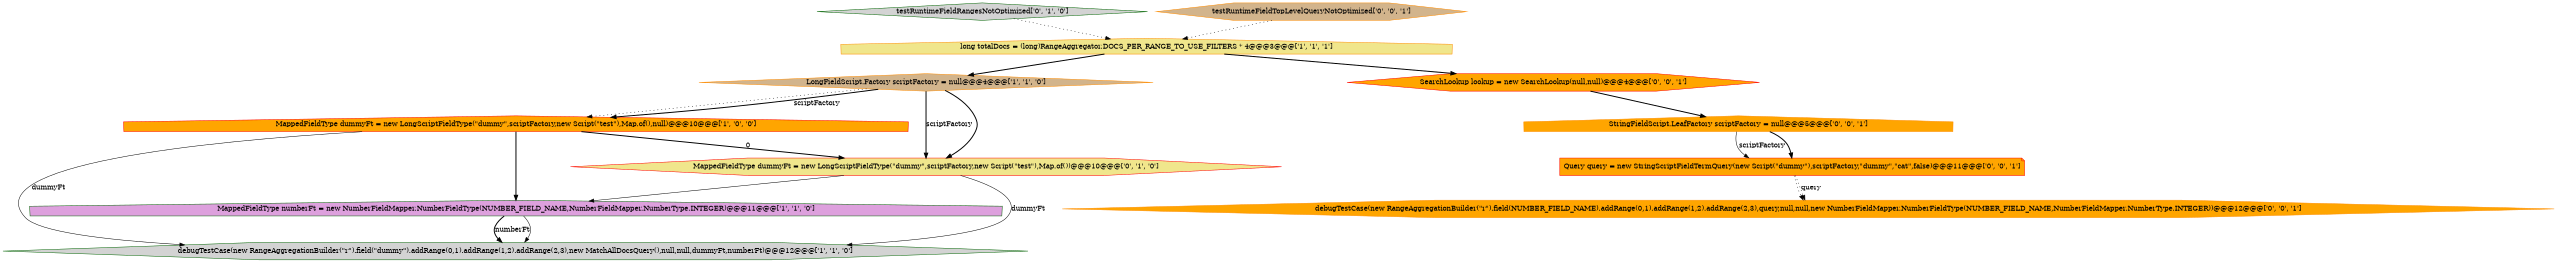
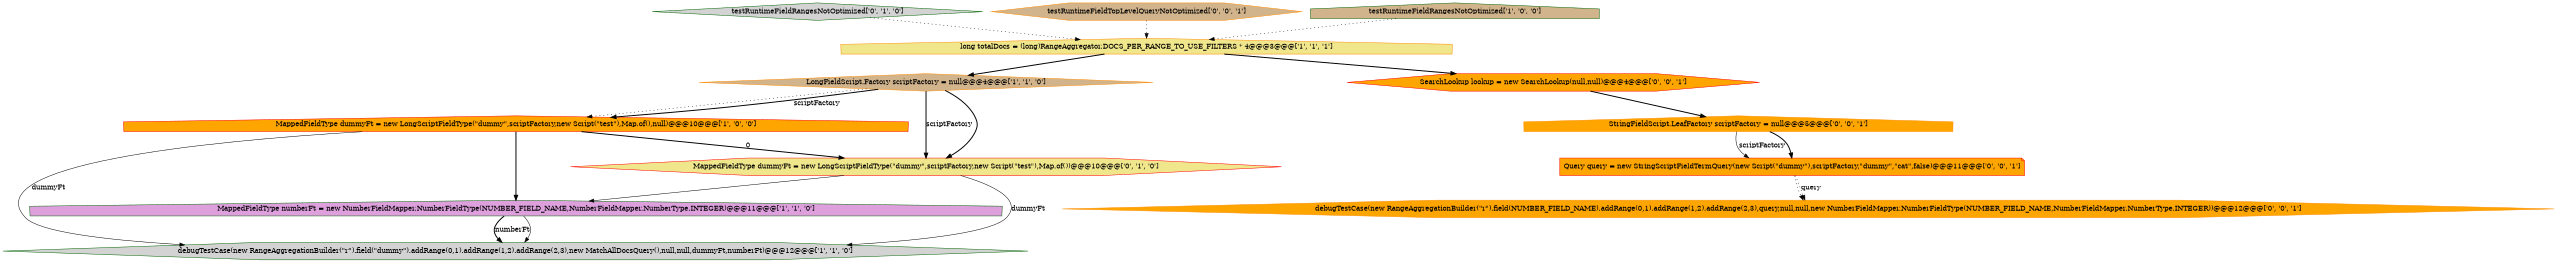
node "testRuntimeFieldRangesNotOptimized['1', '0', '0']": added
